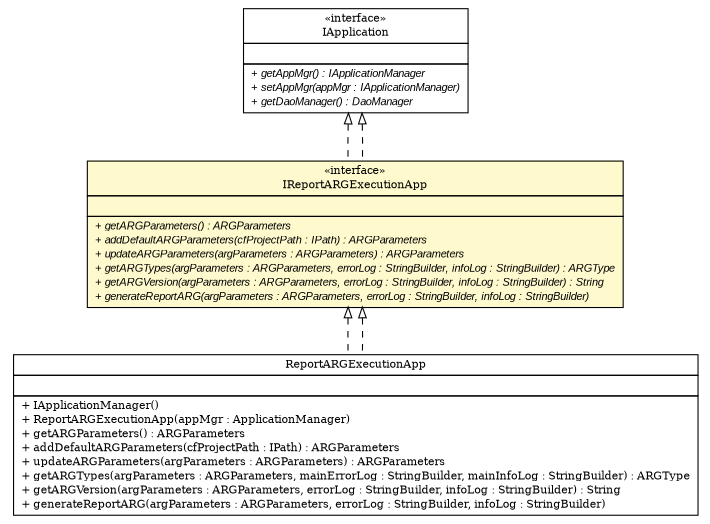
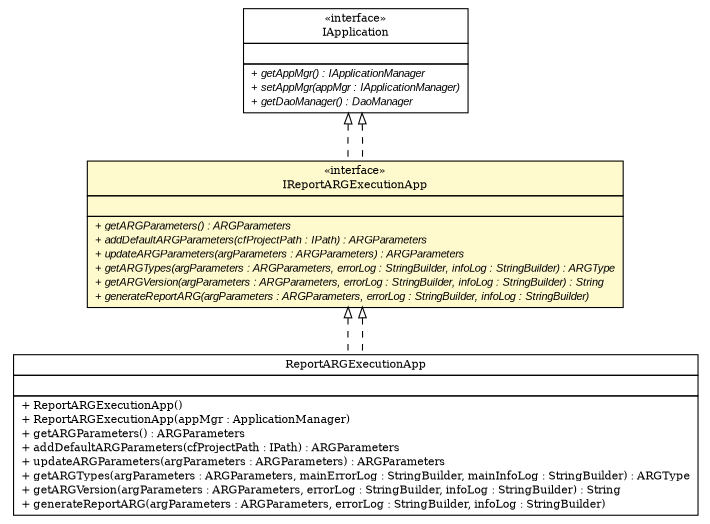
node "ReportARGExecutionApp": text "+ IApplicationManager()" -> "+ ReportARGExecutionApp()"
